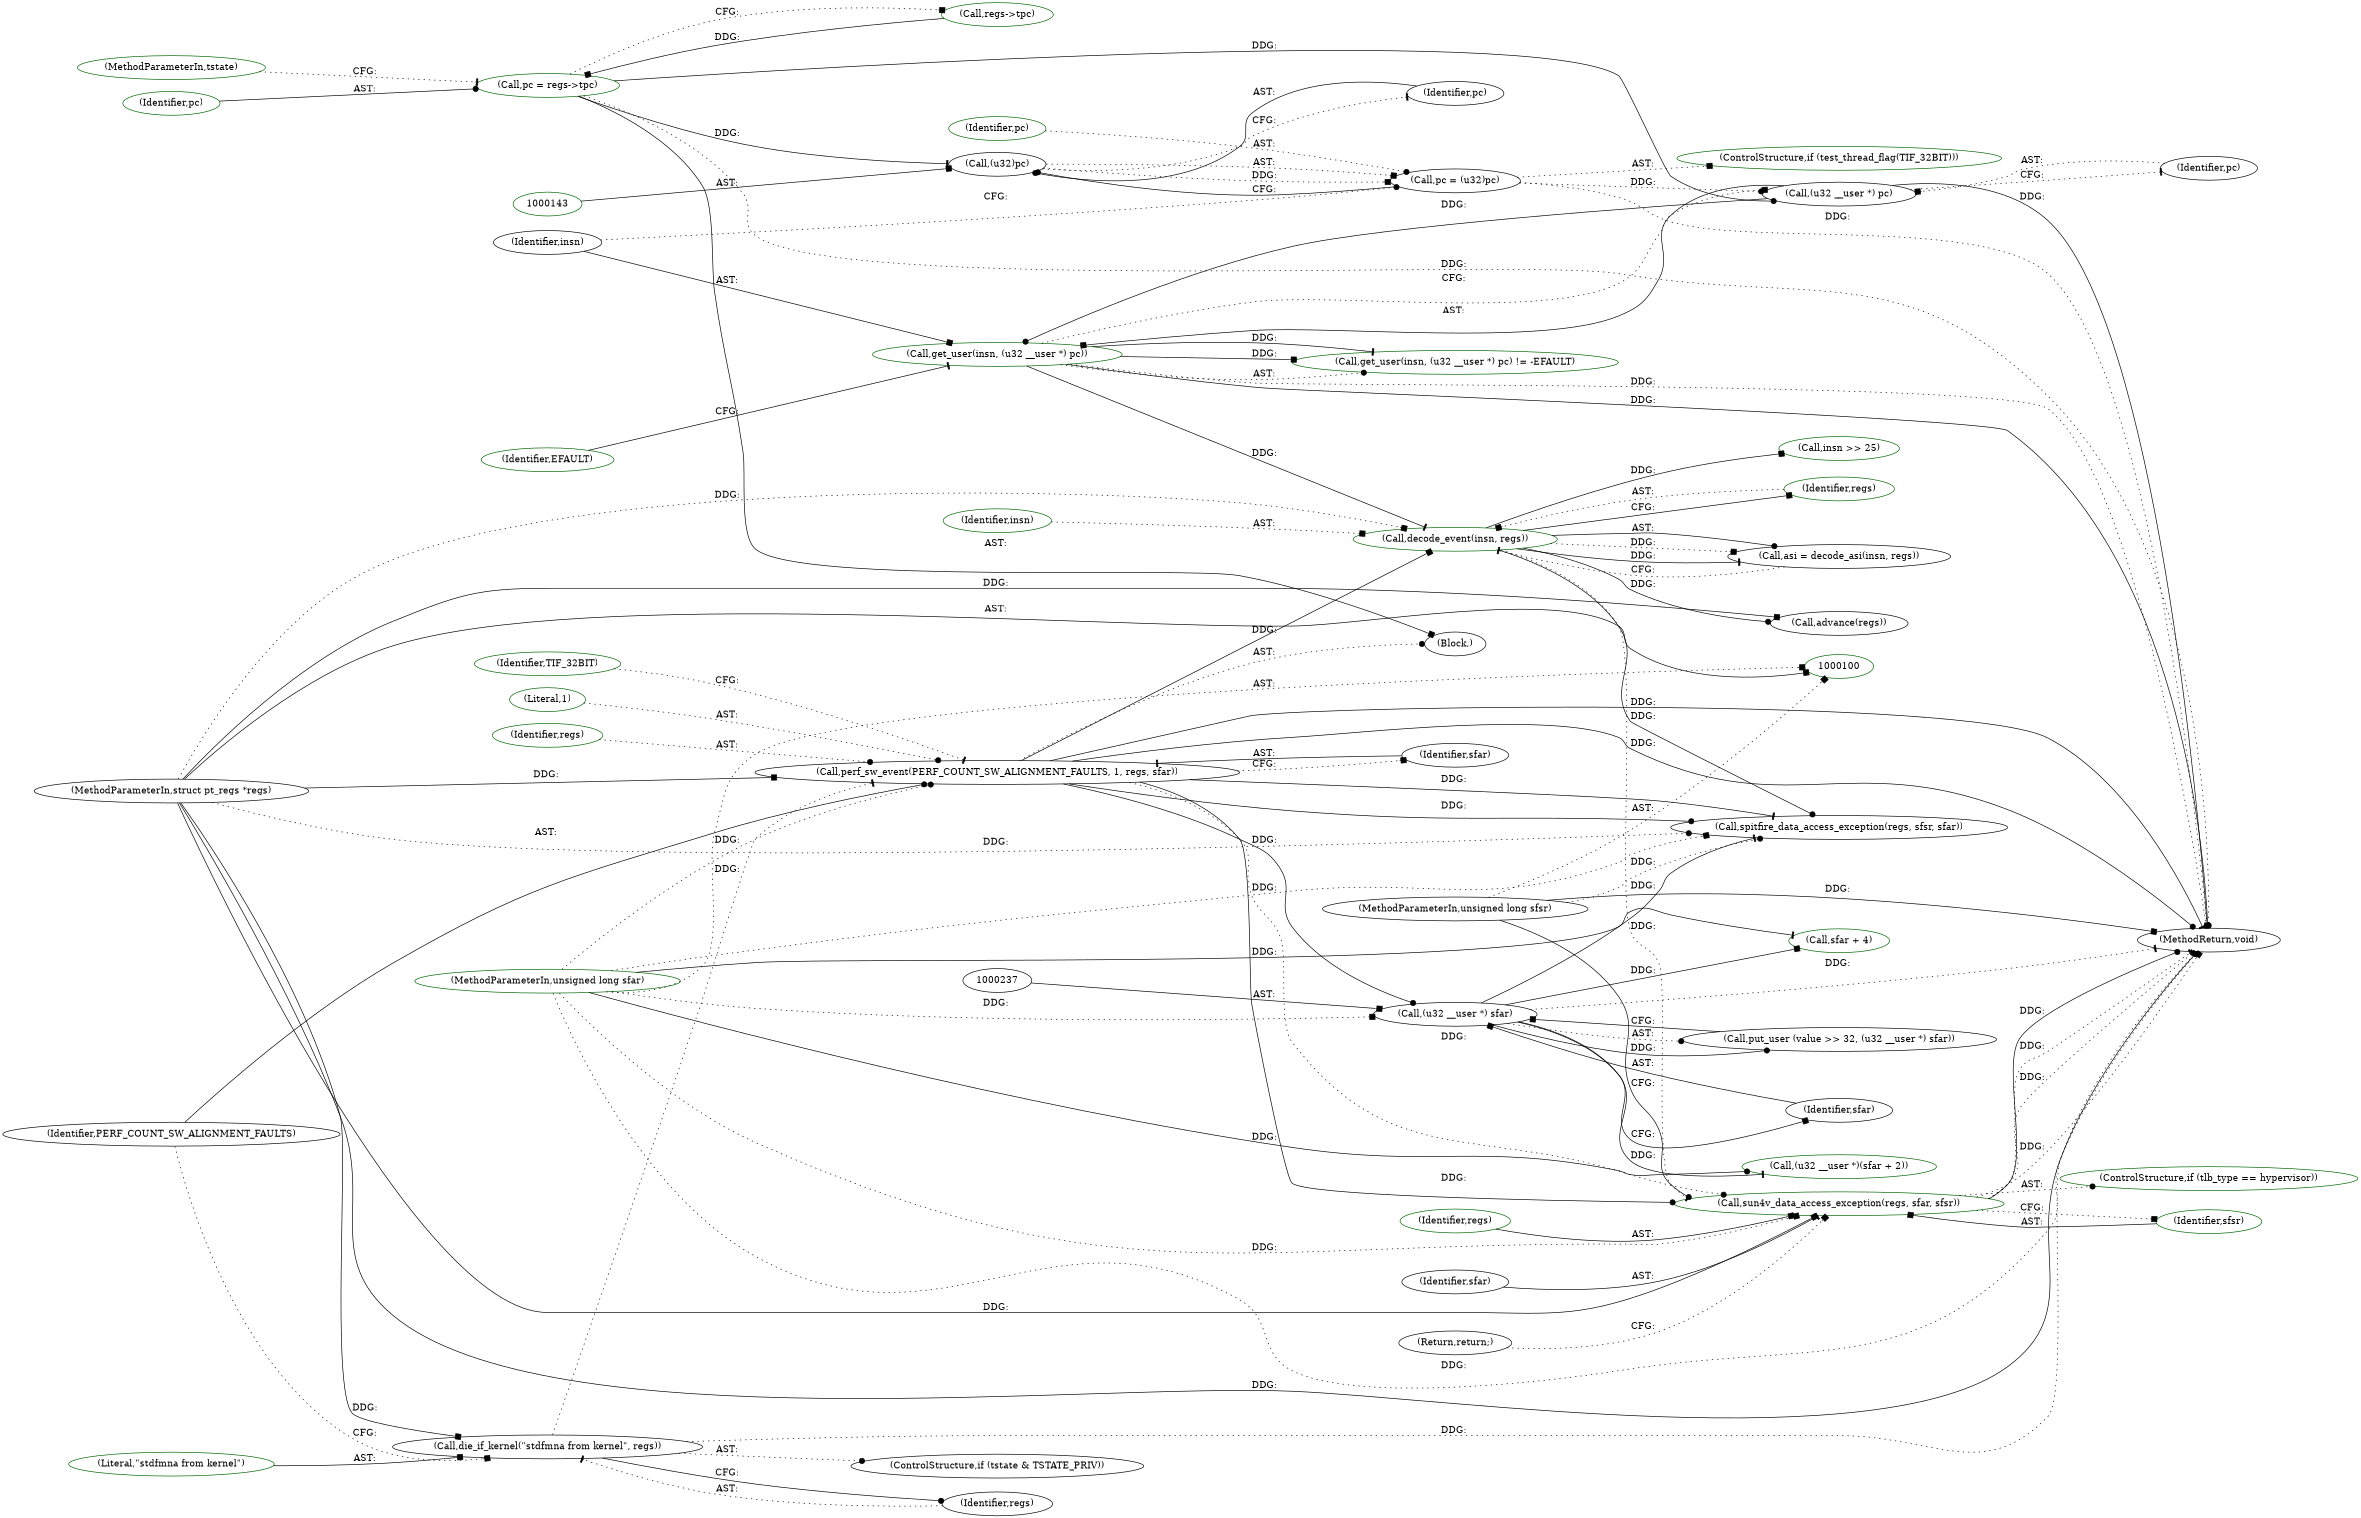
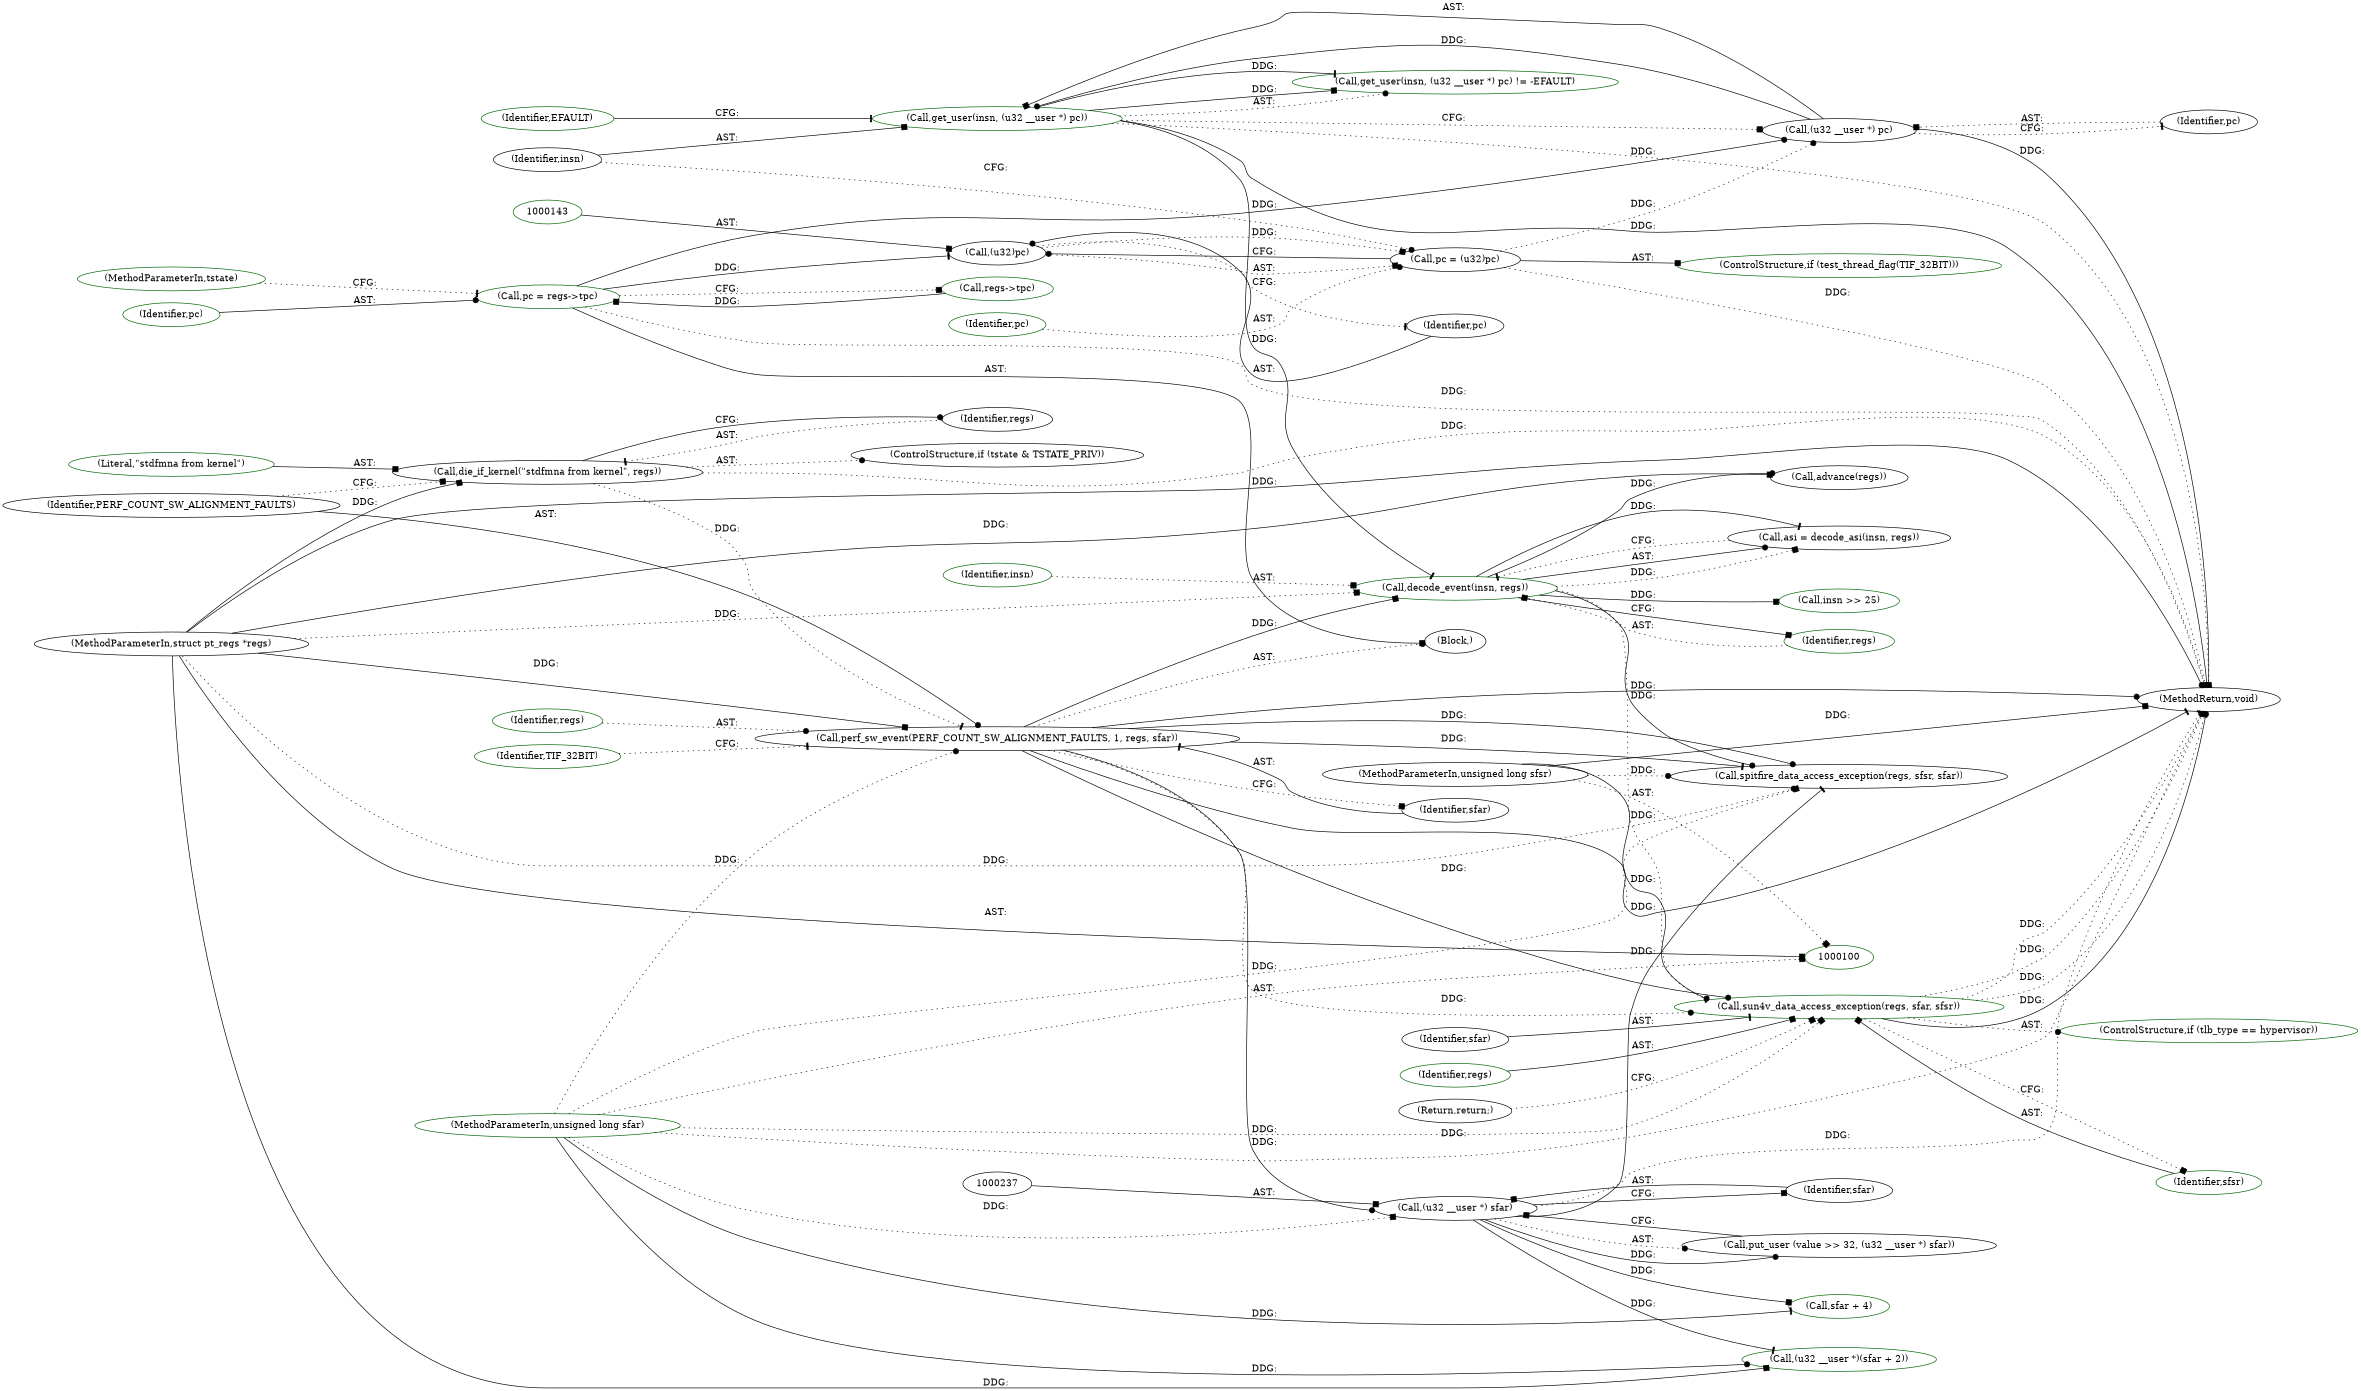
edge "(Call,pc = (u32)pc)" -> "(ControlStructure,if (test_thread_flag(TIF_32BIT)))": style dotted -> solid
node "(Literal,1)": removed
edge "(MethodParameterIn,unsigned long sfsr)" -> "(Call,sun4v_data_access_exception(regs, sfar, sfsr))": label "CFG: " -> "DDG: "
edge "(MethodParameterIn,struct pt_regs *regs)" -> "(Call,sun4v_data_access_exception(regs, sfar, sfsr))": now "(MethodParameterIn,struct pt_regs *regs)" -> "(Call,(u32 __user *)(sfar + 2))"
